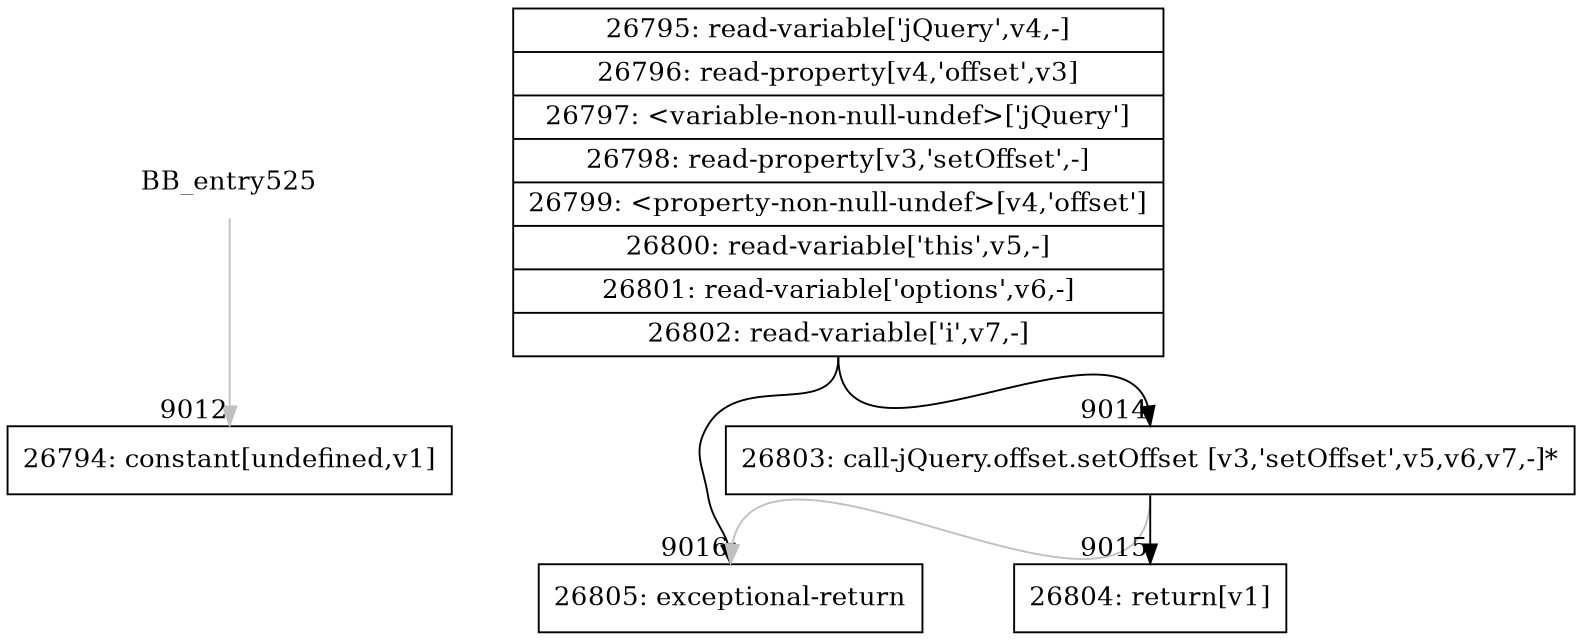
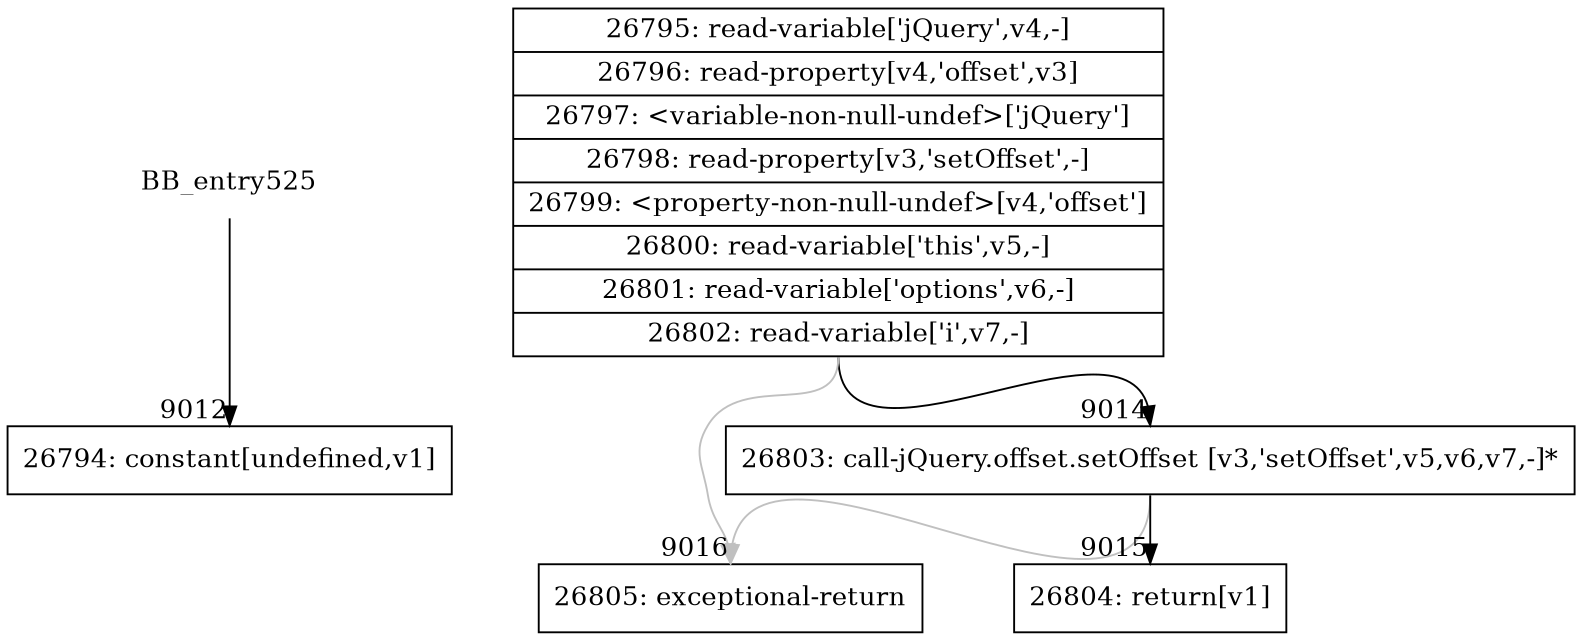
edge "BB_entry525" -> "26794: constant[undefined,v1]": color gray -> black
edge "26795: read-variable['jQuery',v4,-]" -> "26805: exceptional-return": color black -> gray
